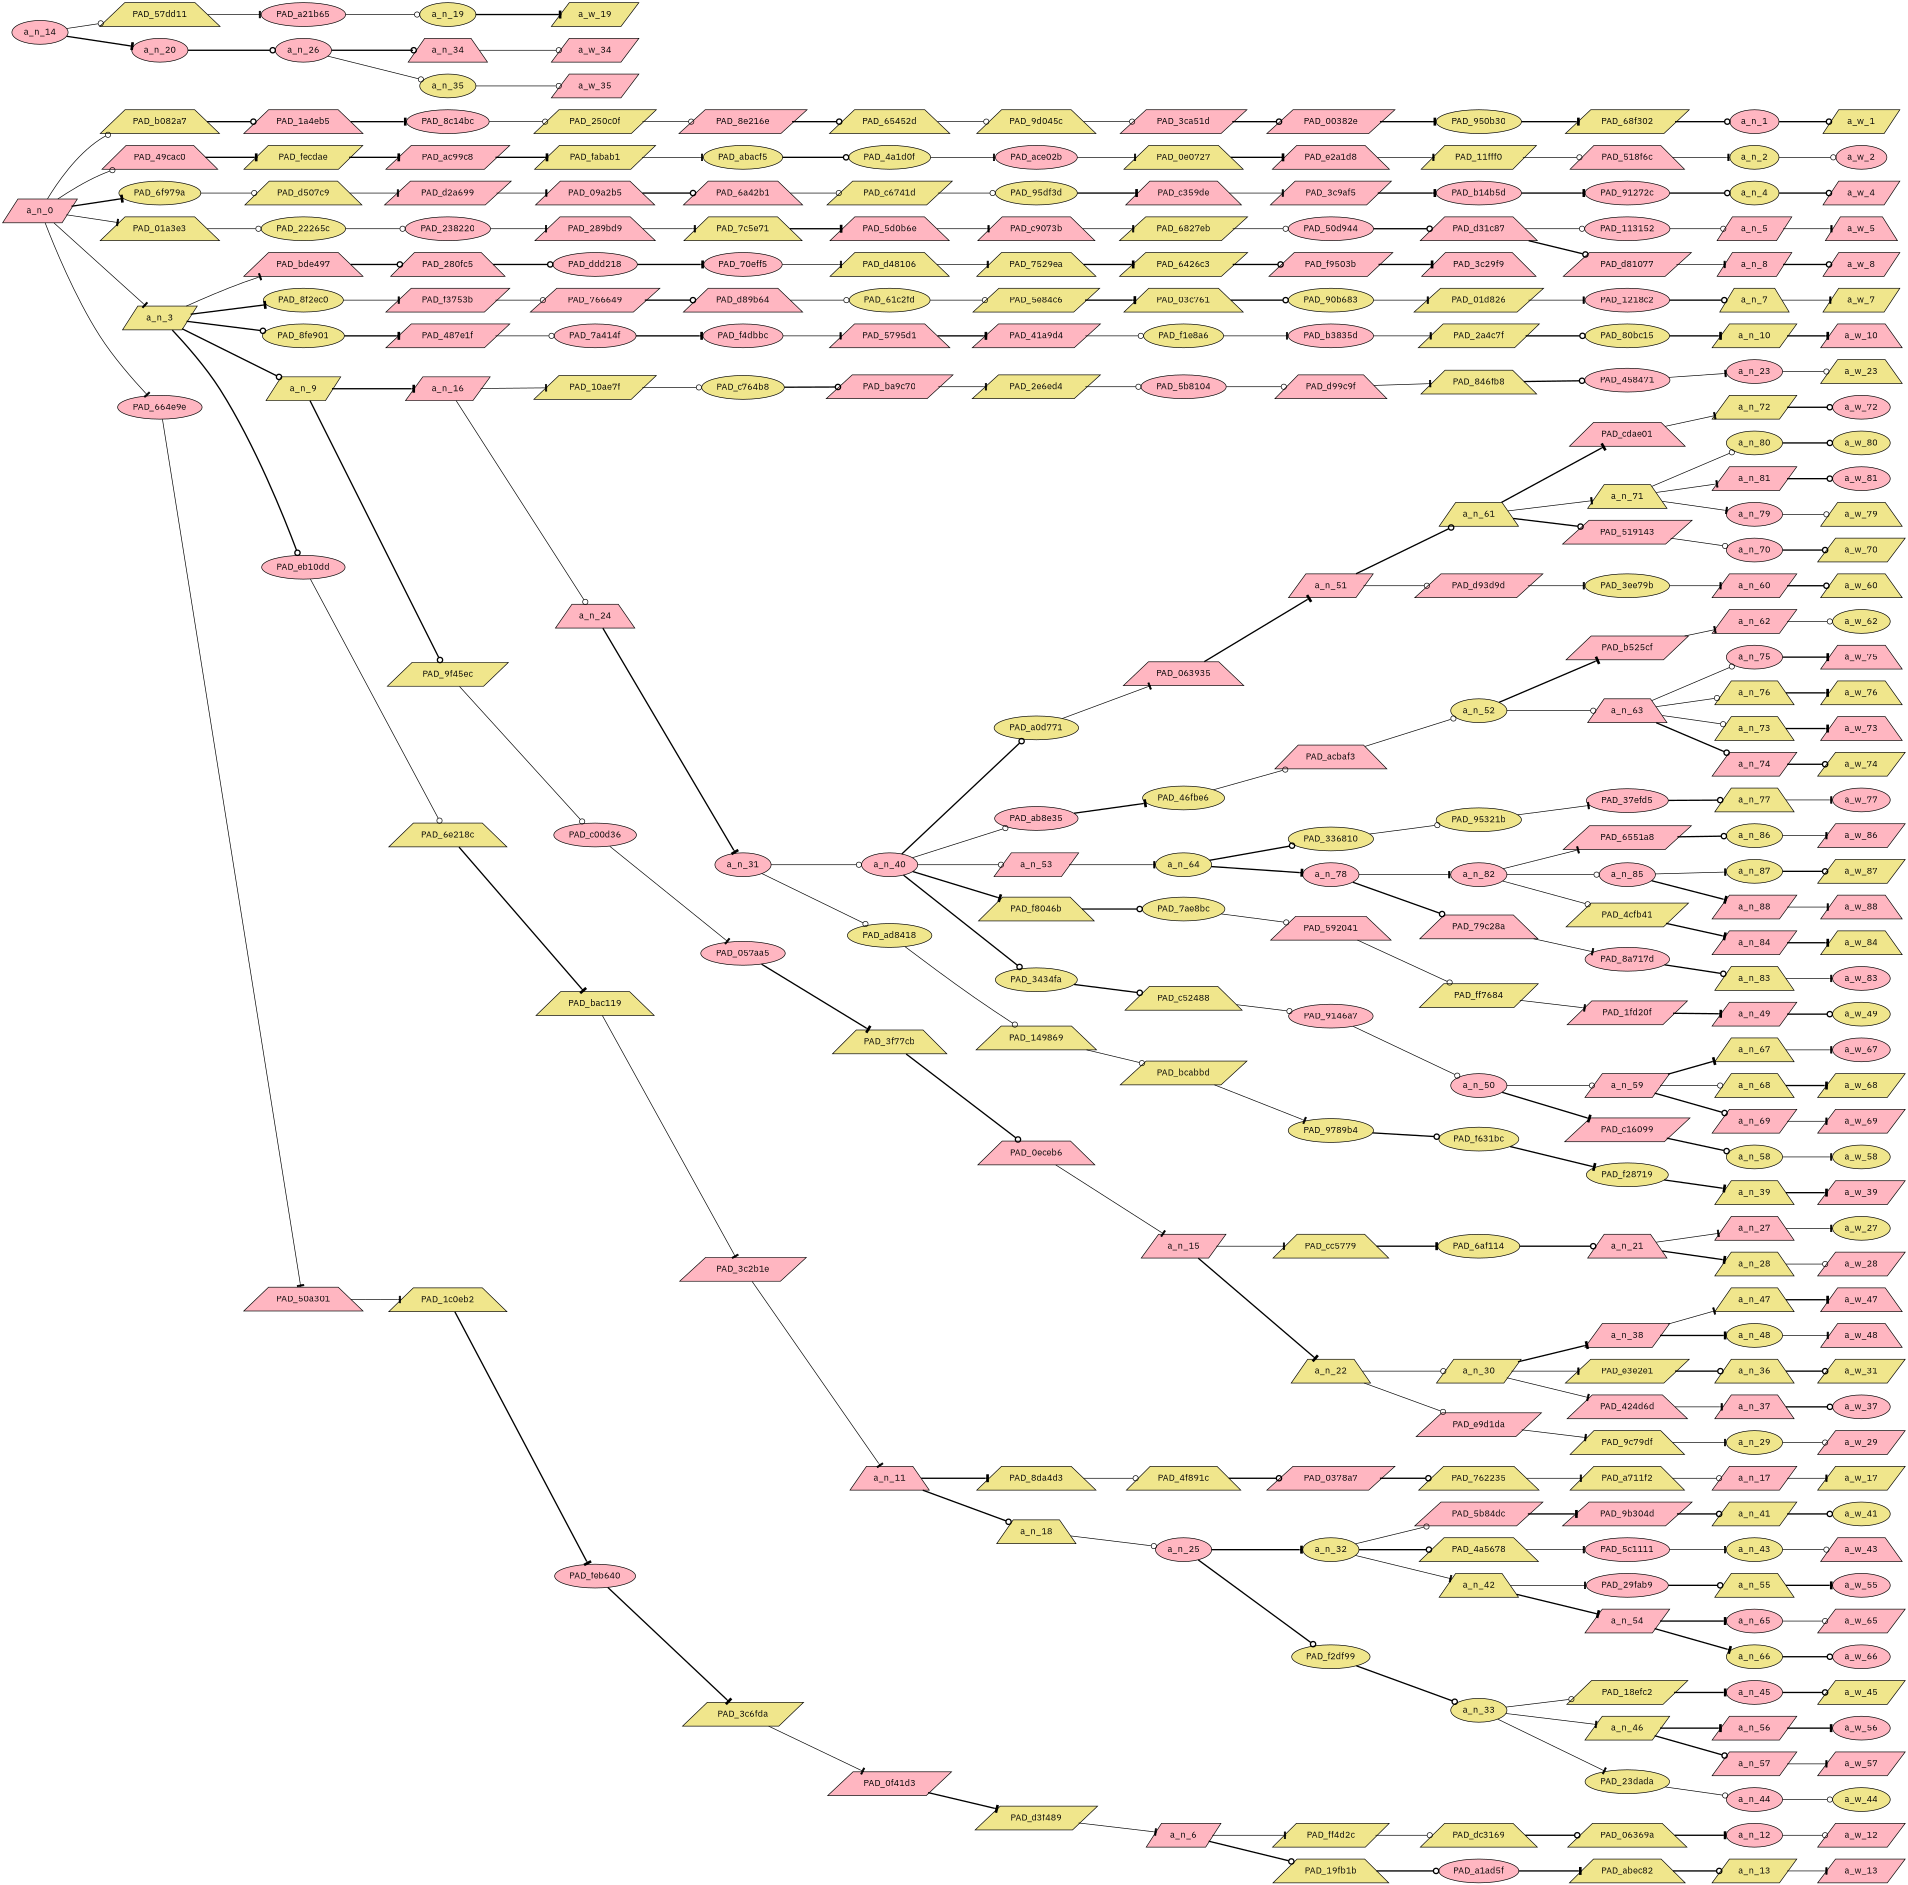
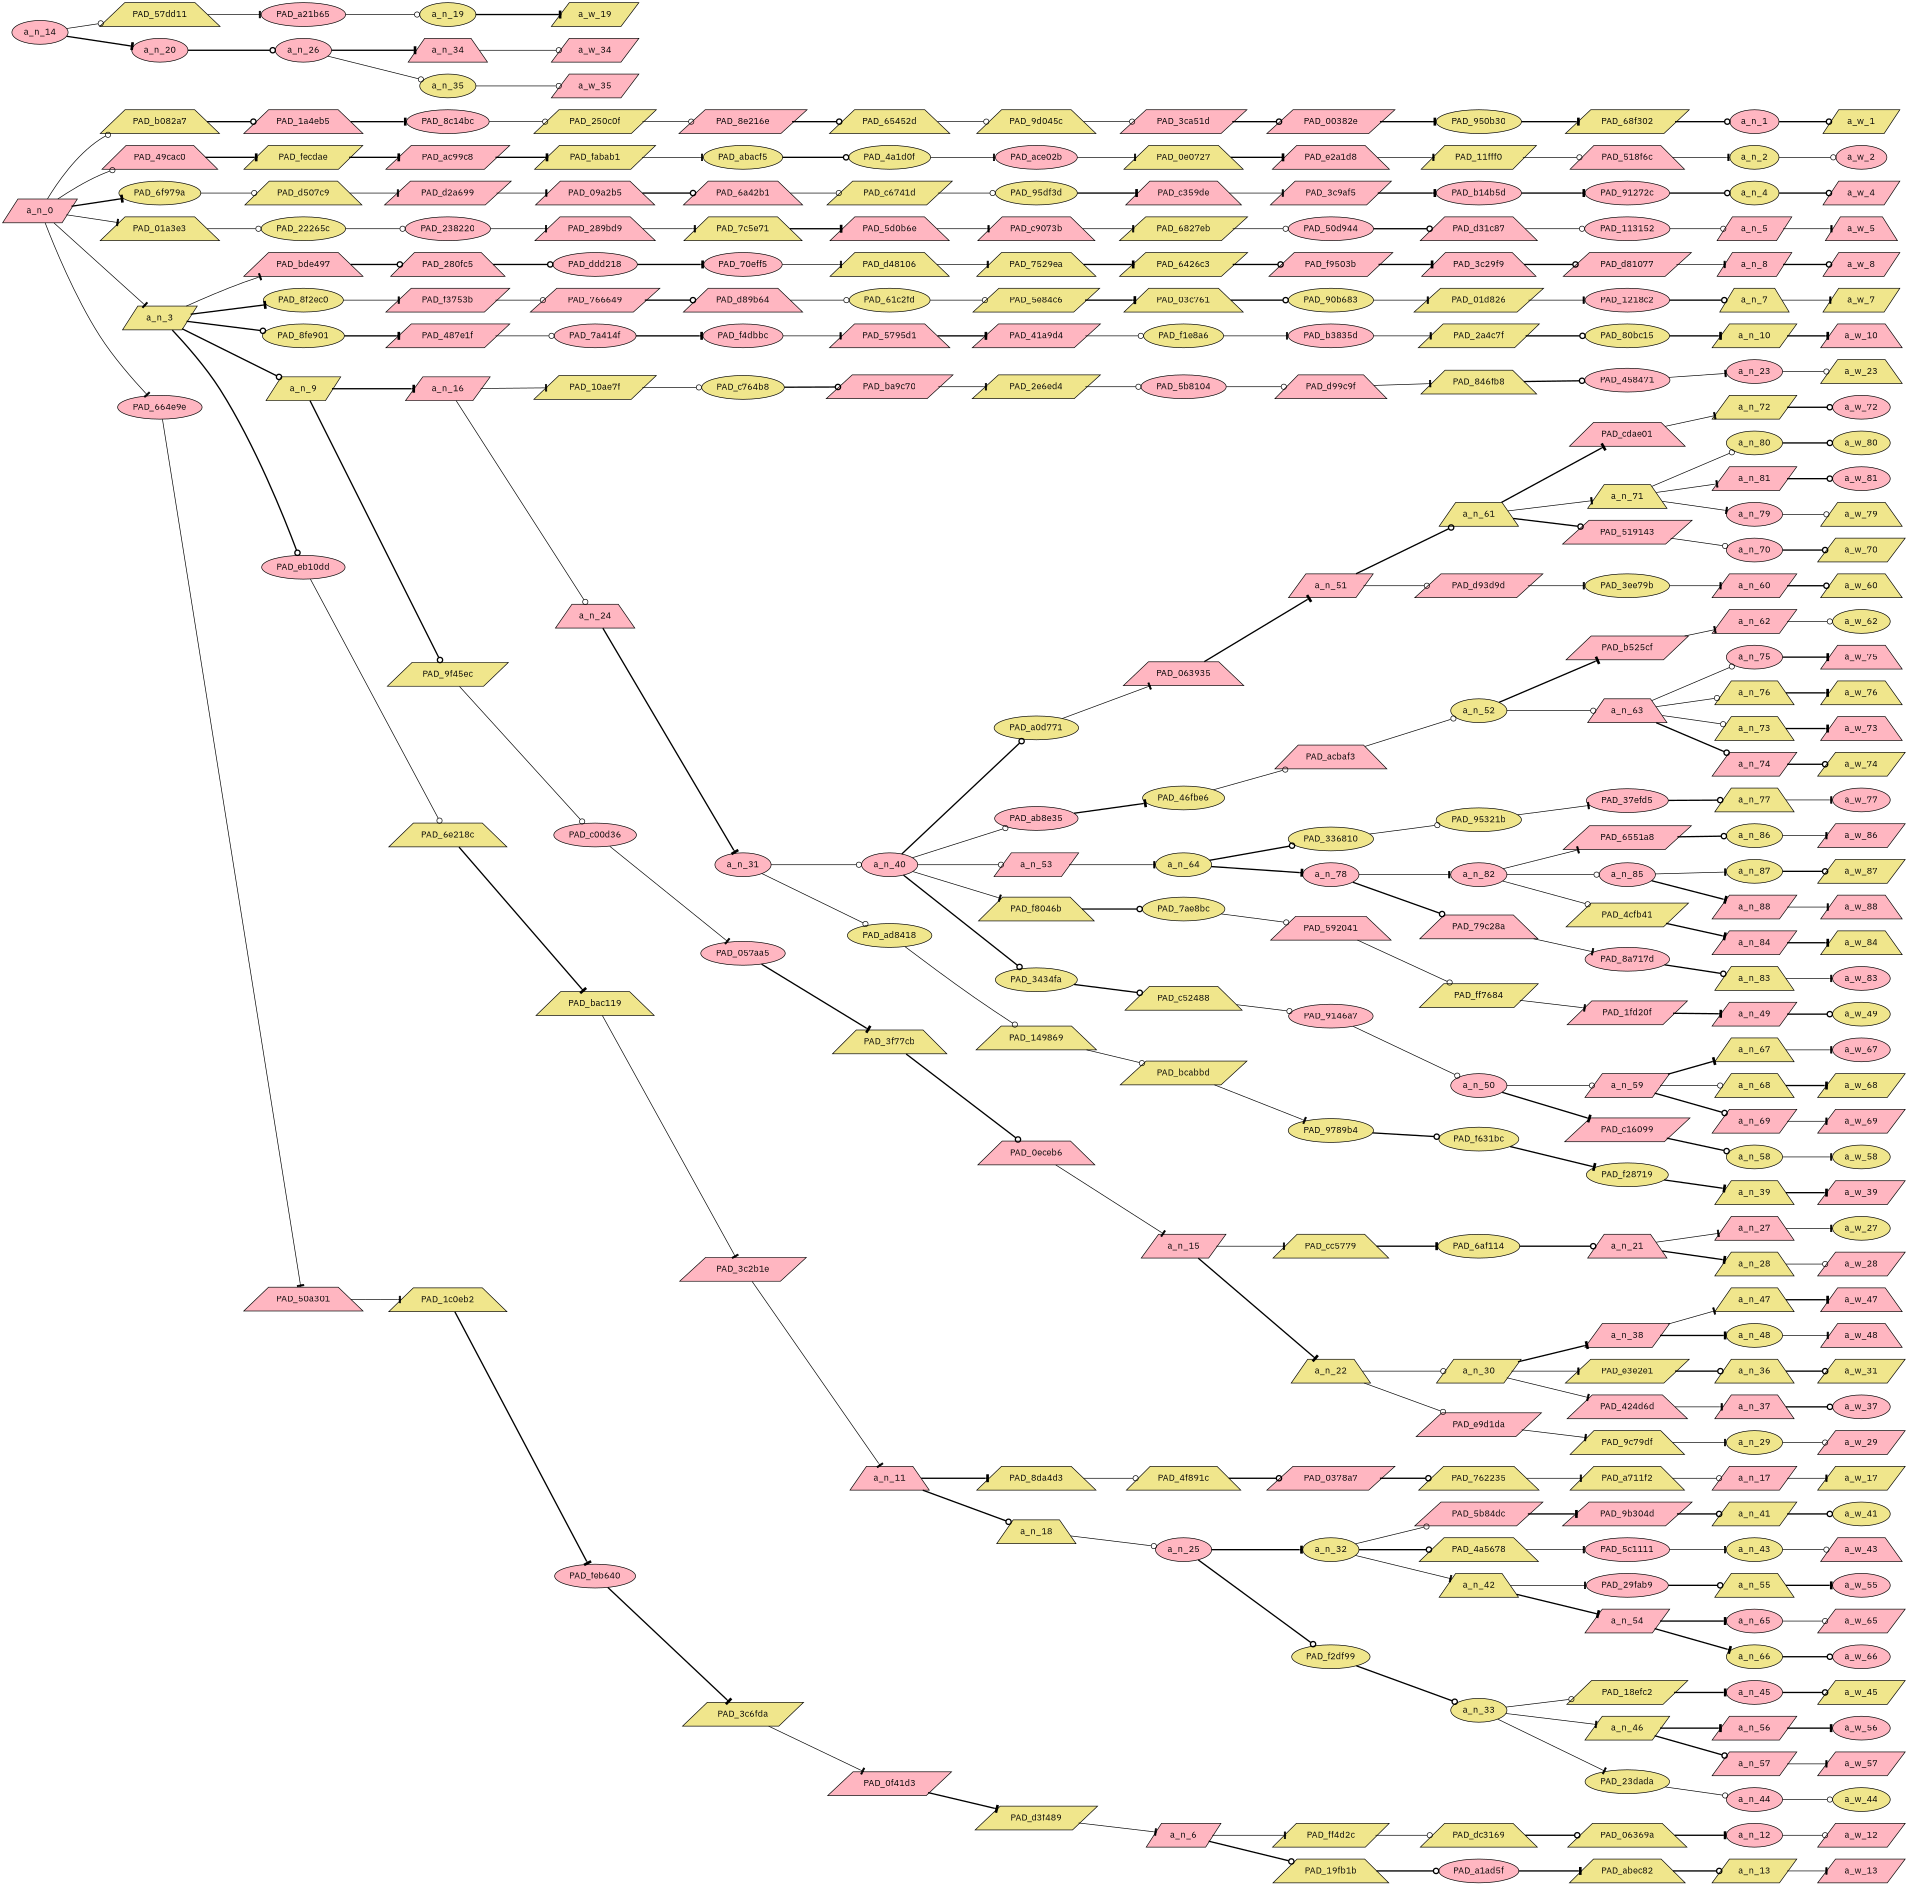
edge "a_n_26" -> "a_n_34": arrowhead odot -> tee
edge "PAD_d31c87" -> "PAD_d81077": now "PAD_3c29f9" -> "PAD_d81077"
edge "a_n_40" -> "PAD_f8046b": style bold -> solid
